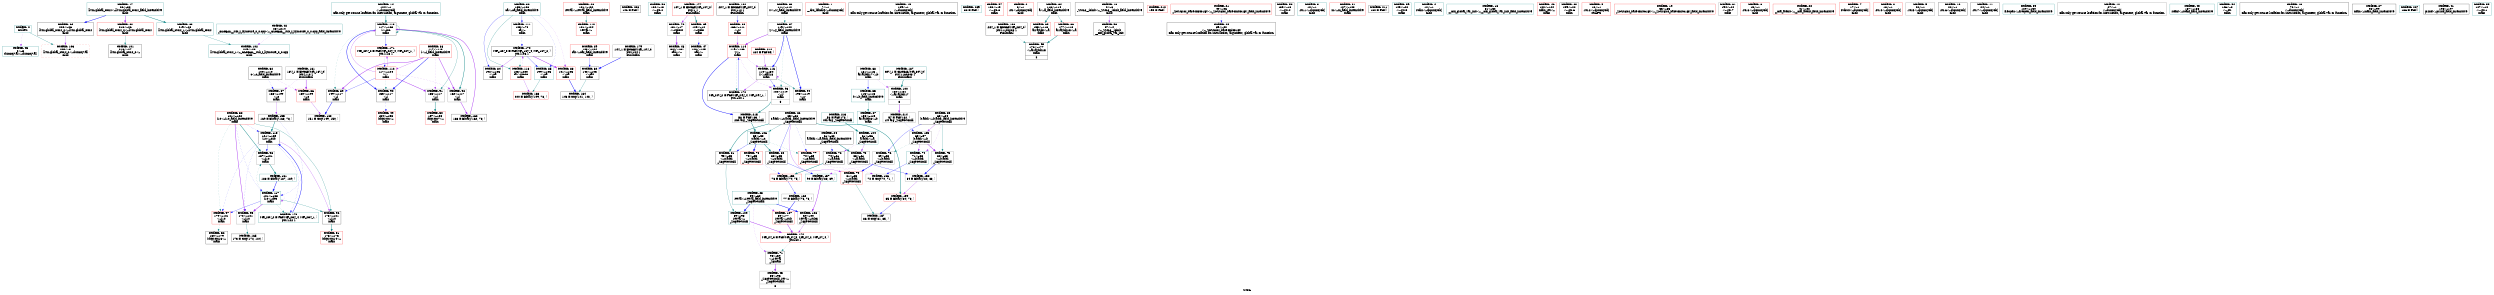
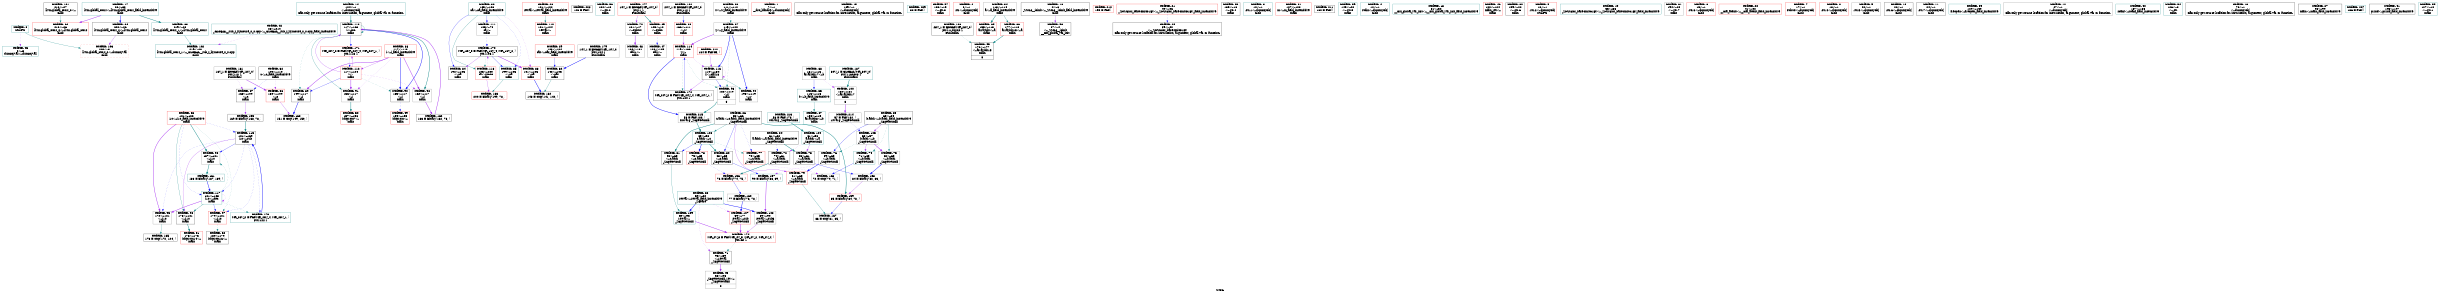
node "NodeID: 19": color red -> teal
edge "NodeID: 62" -> "NodeID: 101": reversed
edge "NodeID: 114" -> "NodeID: 93": color purple -> teal
edge "NodeID: 25" -> "NodeID: 74": color purple -> teal
edge "NodeID: 155" -> "NodeID: 117": now "NodeID: 115" -> "NodeID: 117"
node "NodeID: 23": text "_Z6getNumiii" -> "_Z6base"
node "NodeID: 71": text "_Z6main" -> "_Z6getNumiii"
